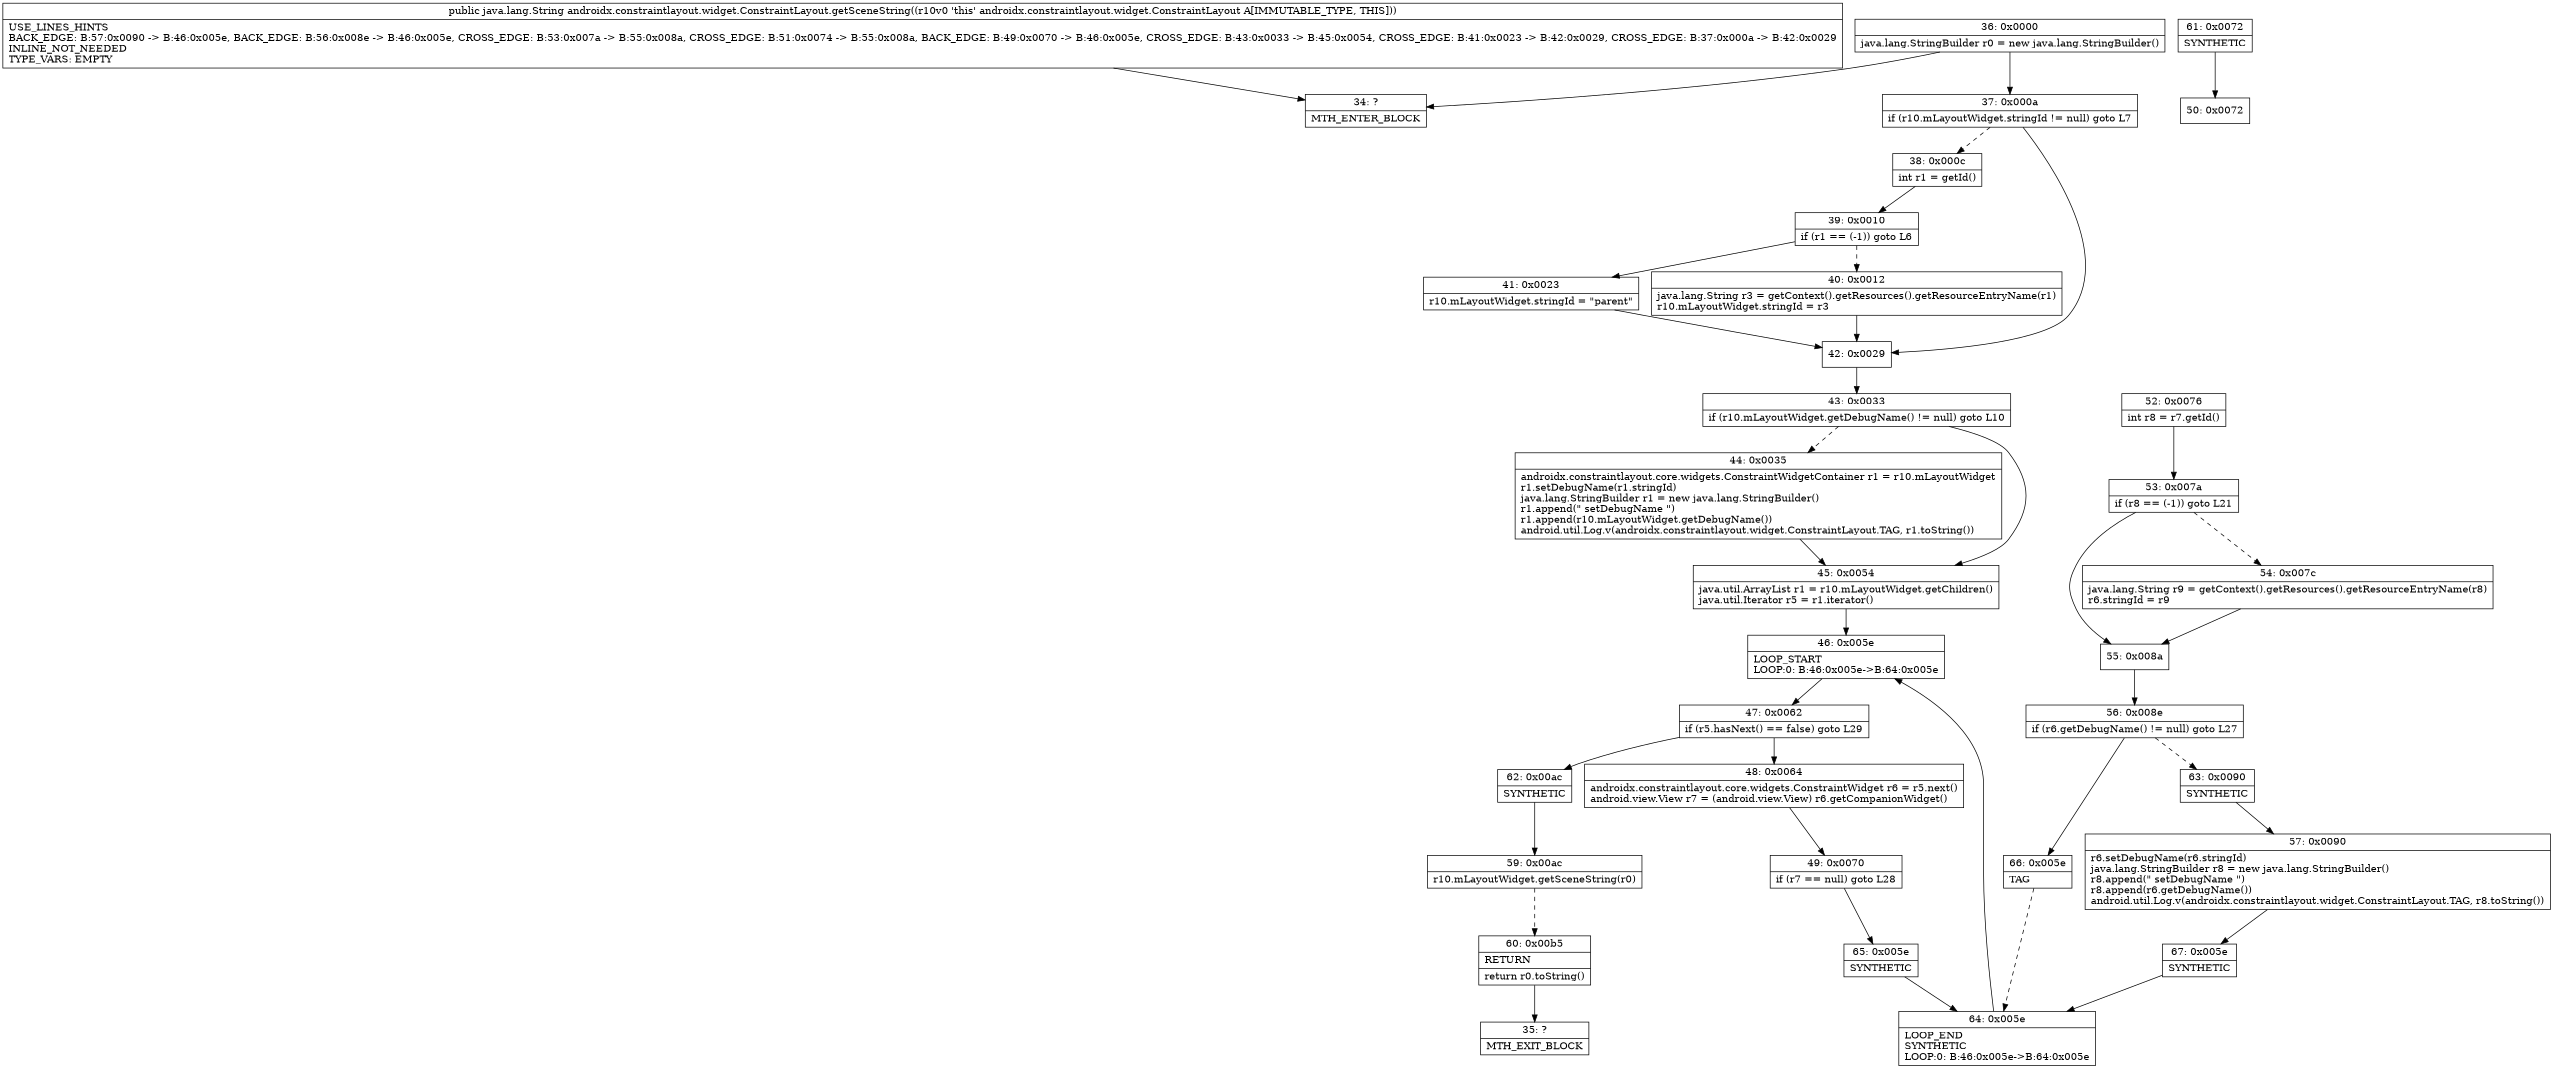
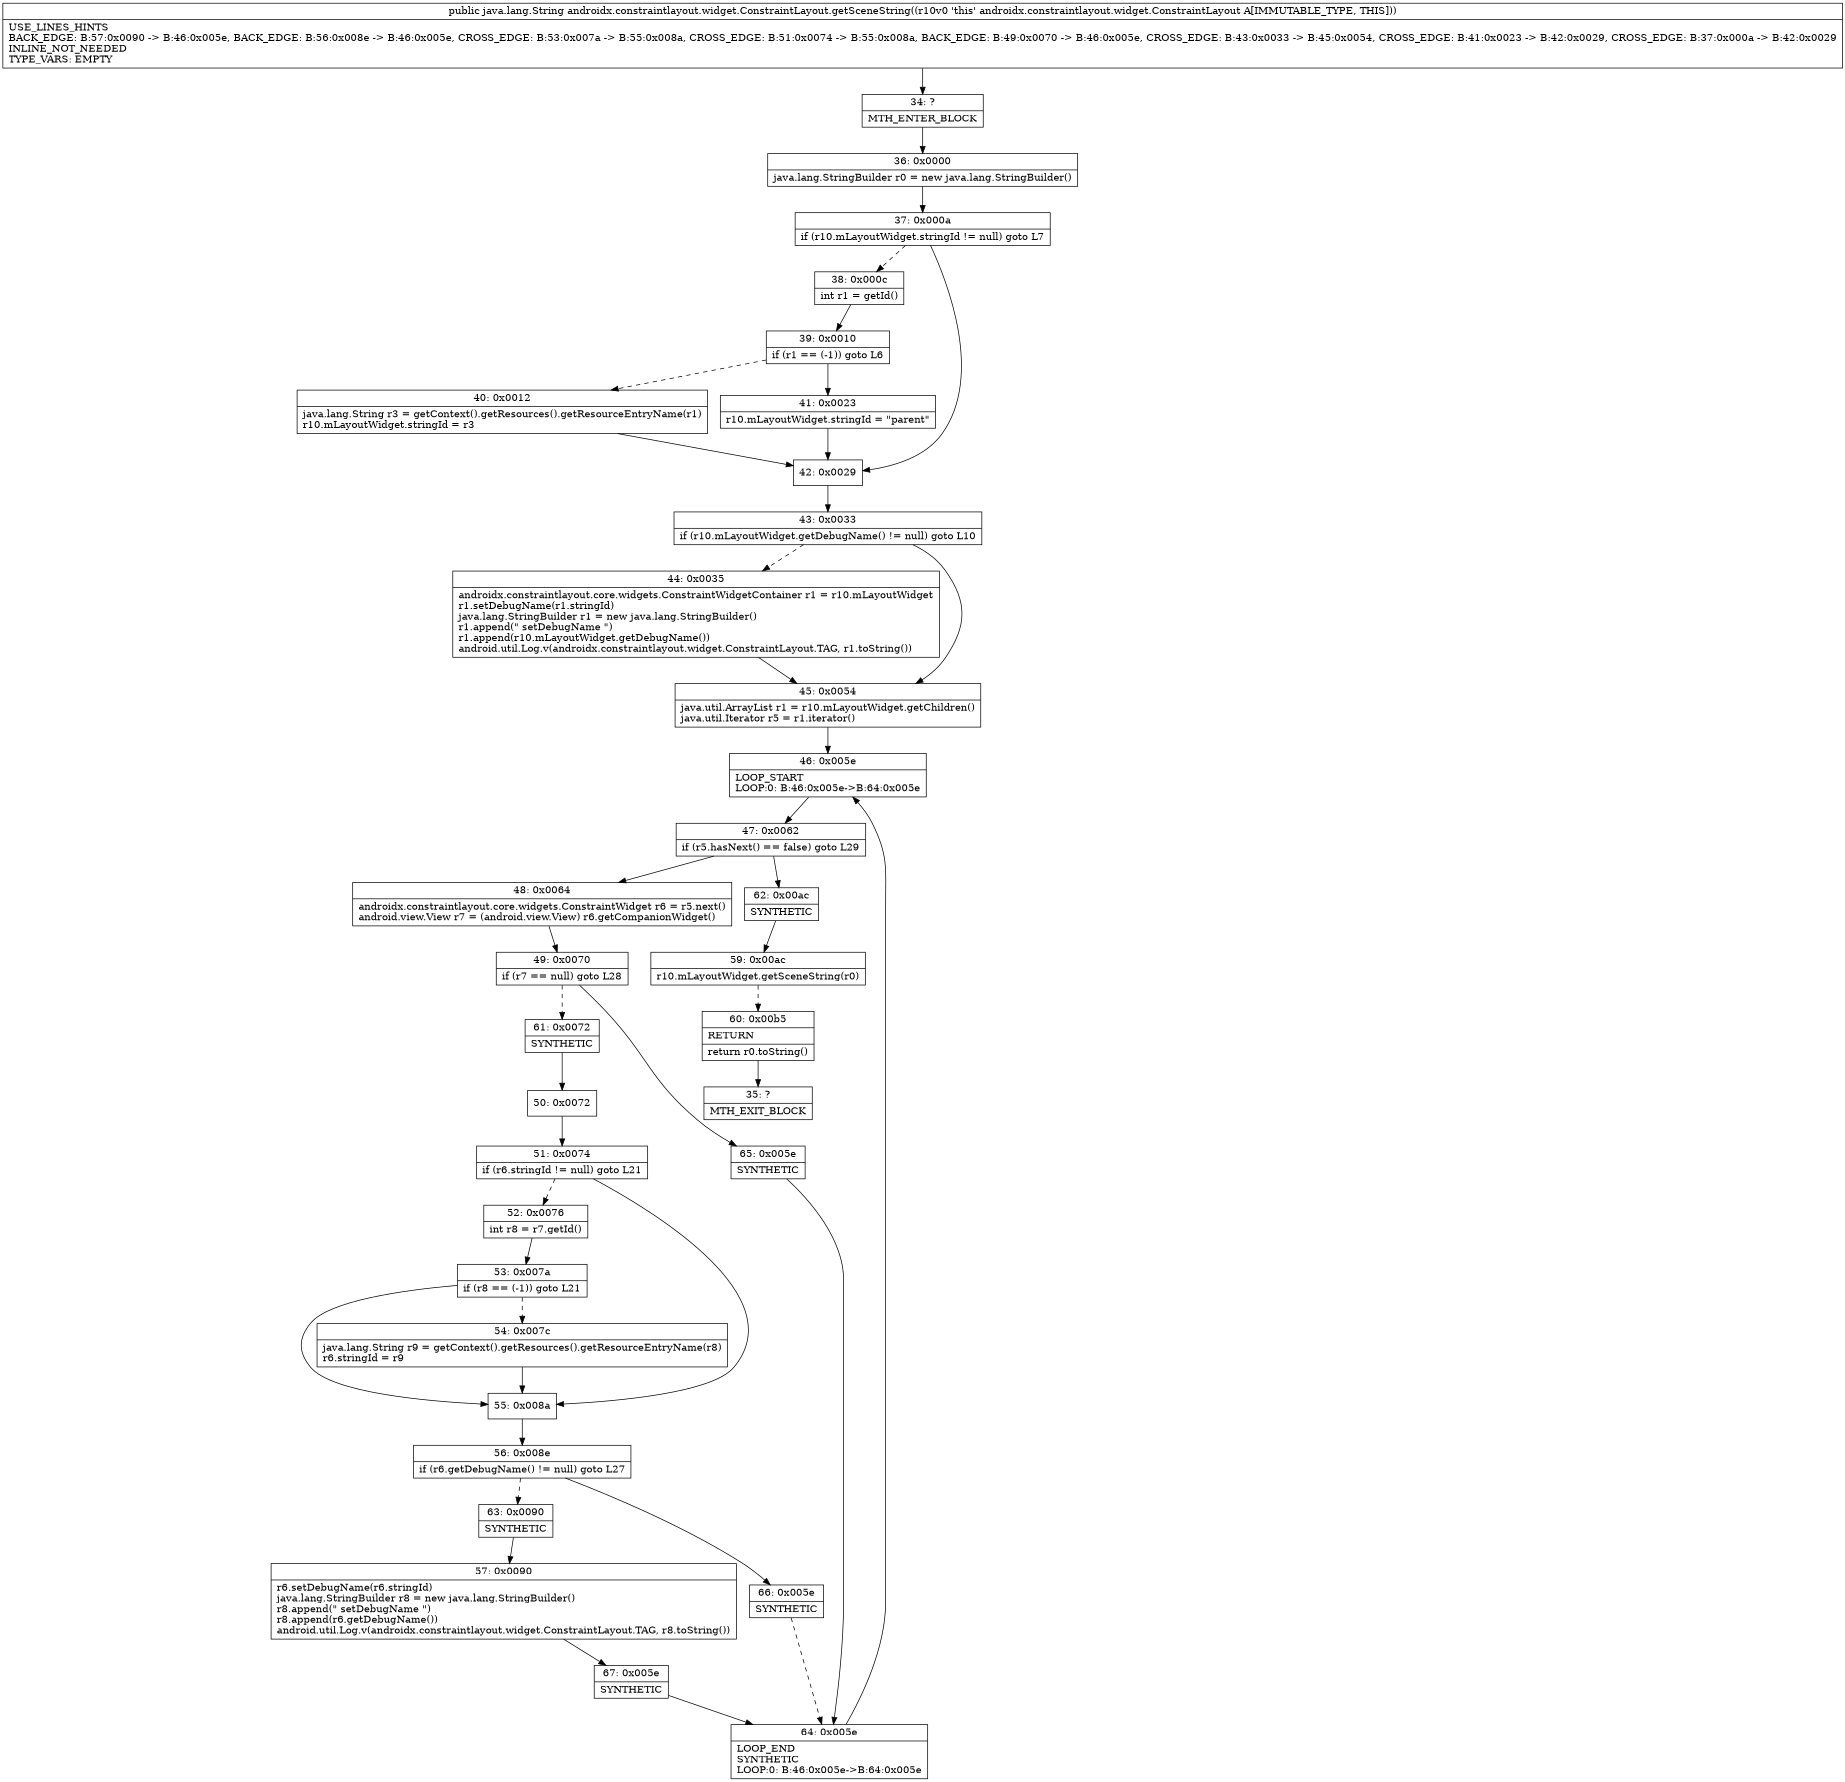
edge "36: 0x0000" -> "34: ?": reversed
node "66: 0x005e": text "TAG" -> "SYNTHETIC"
edge "49: 0x0070" -> "61: 0x0072": added
node "51: 0x0074": added
